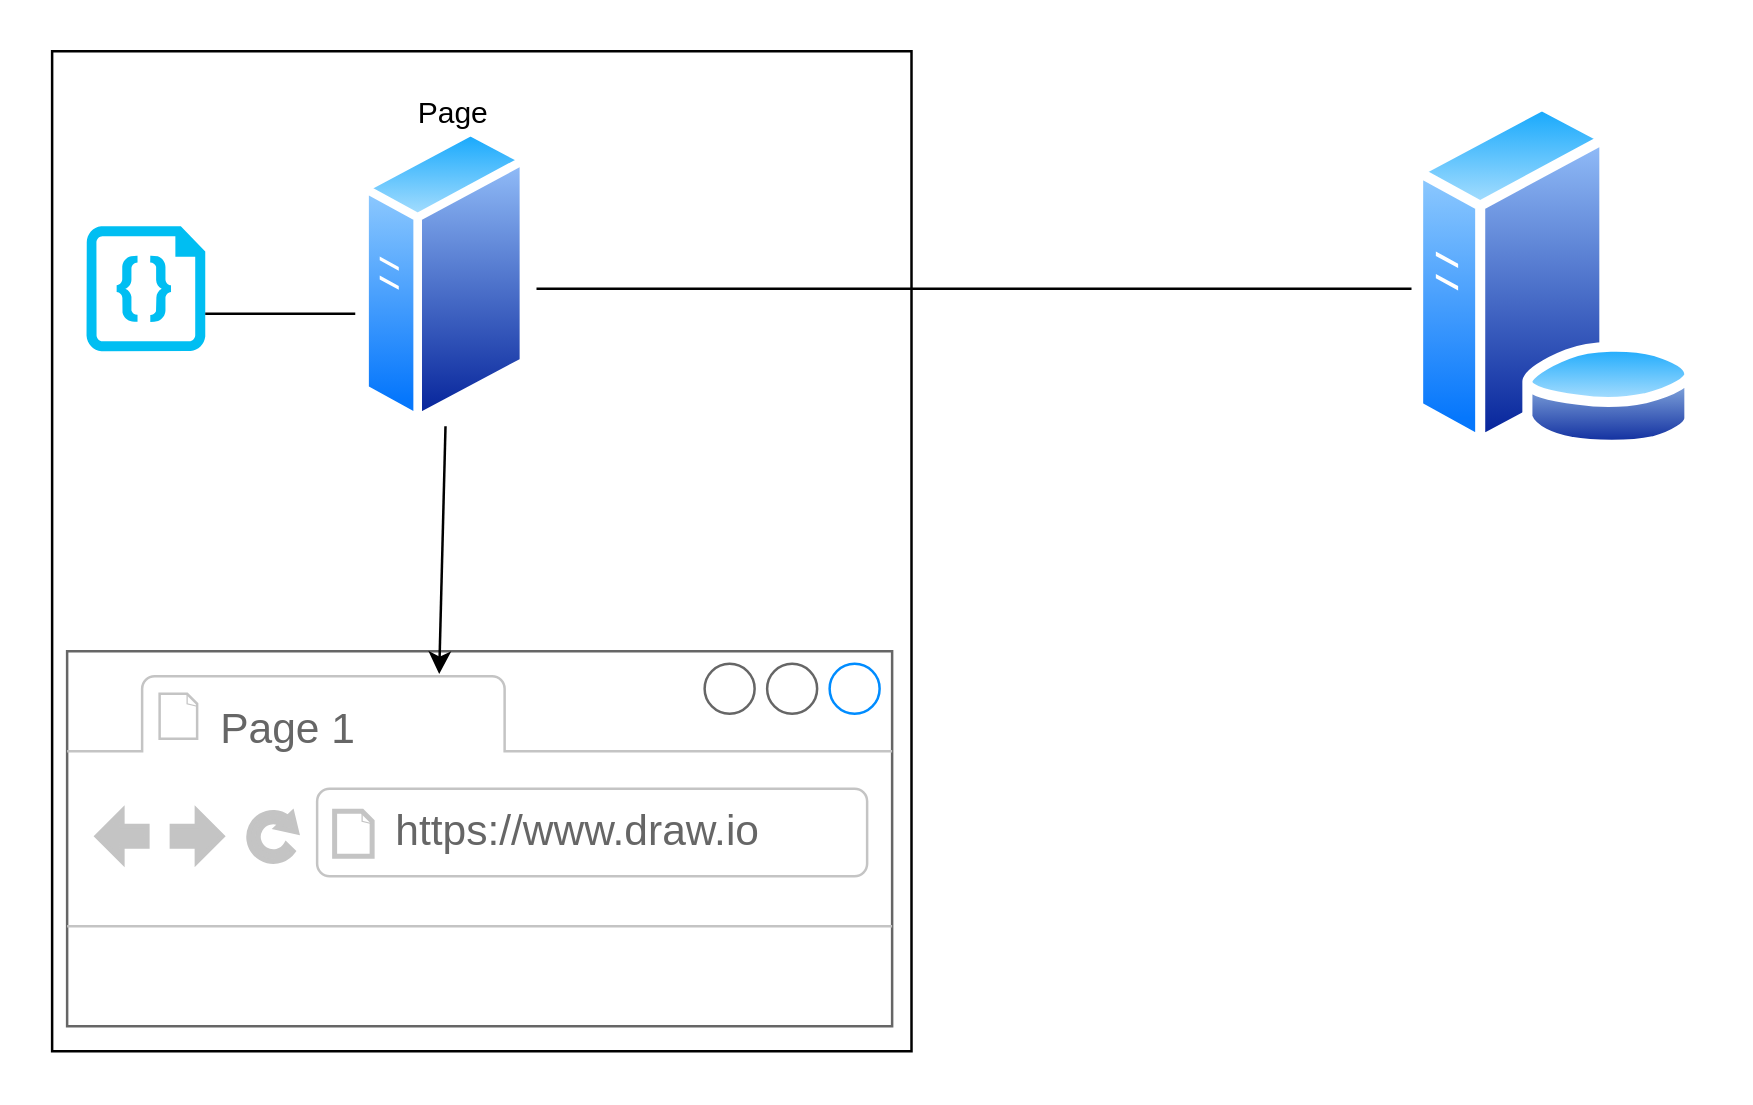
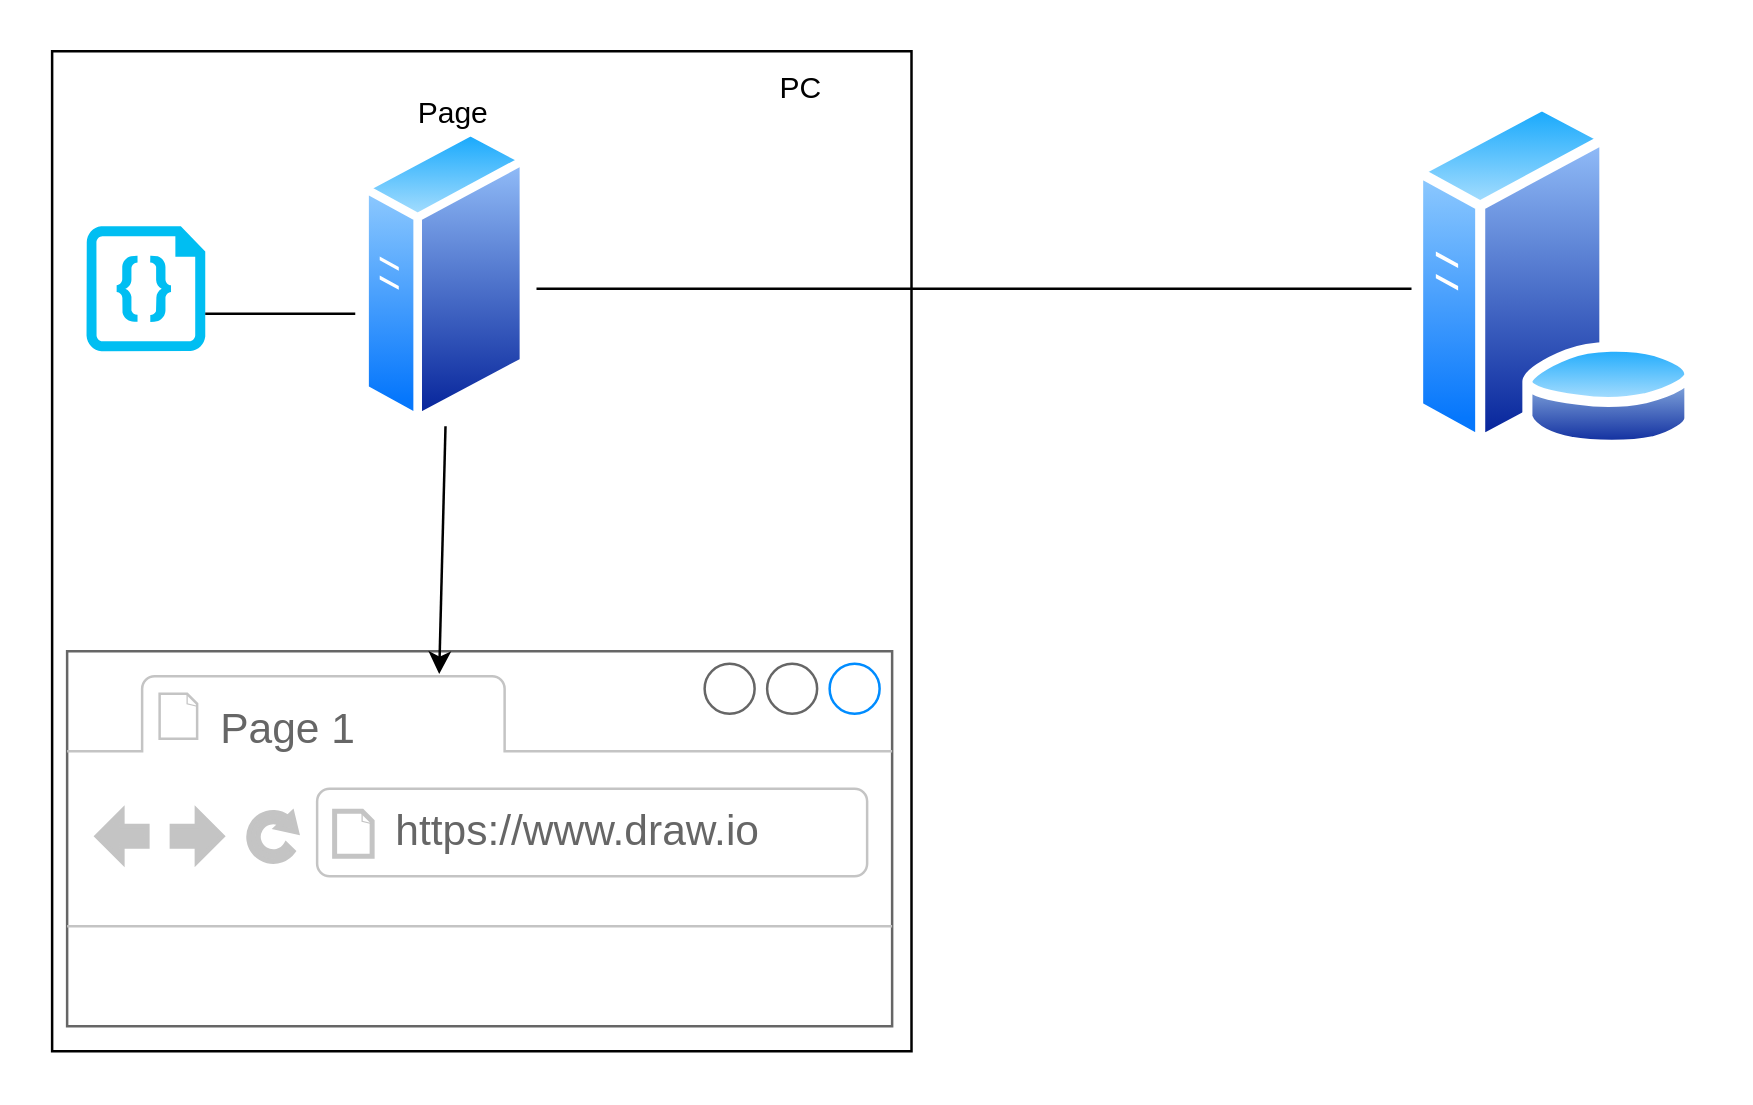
node "PC": added
